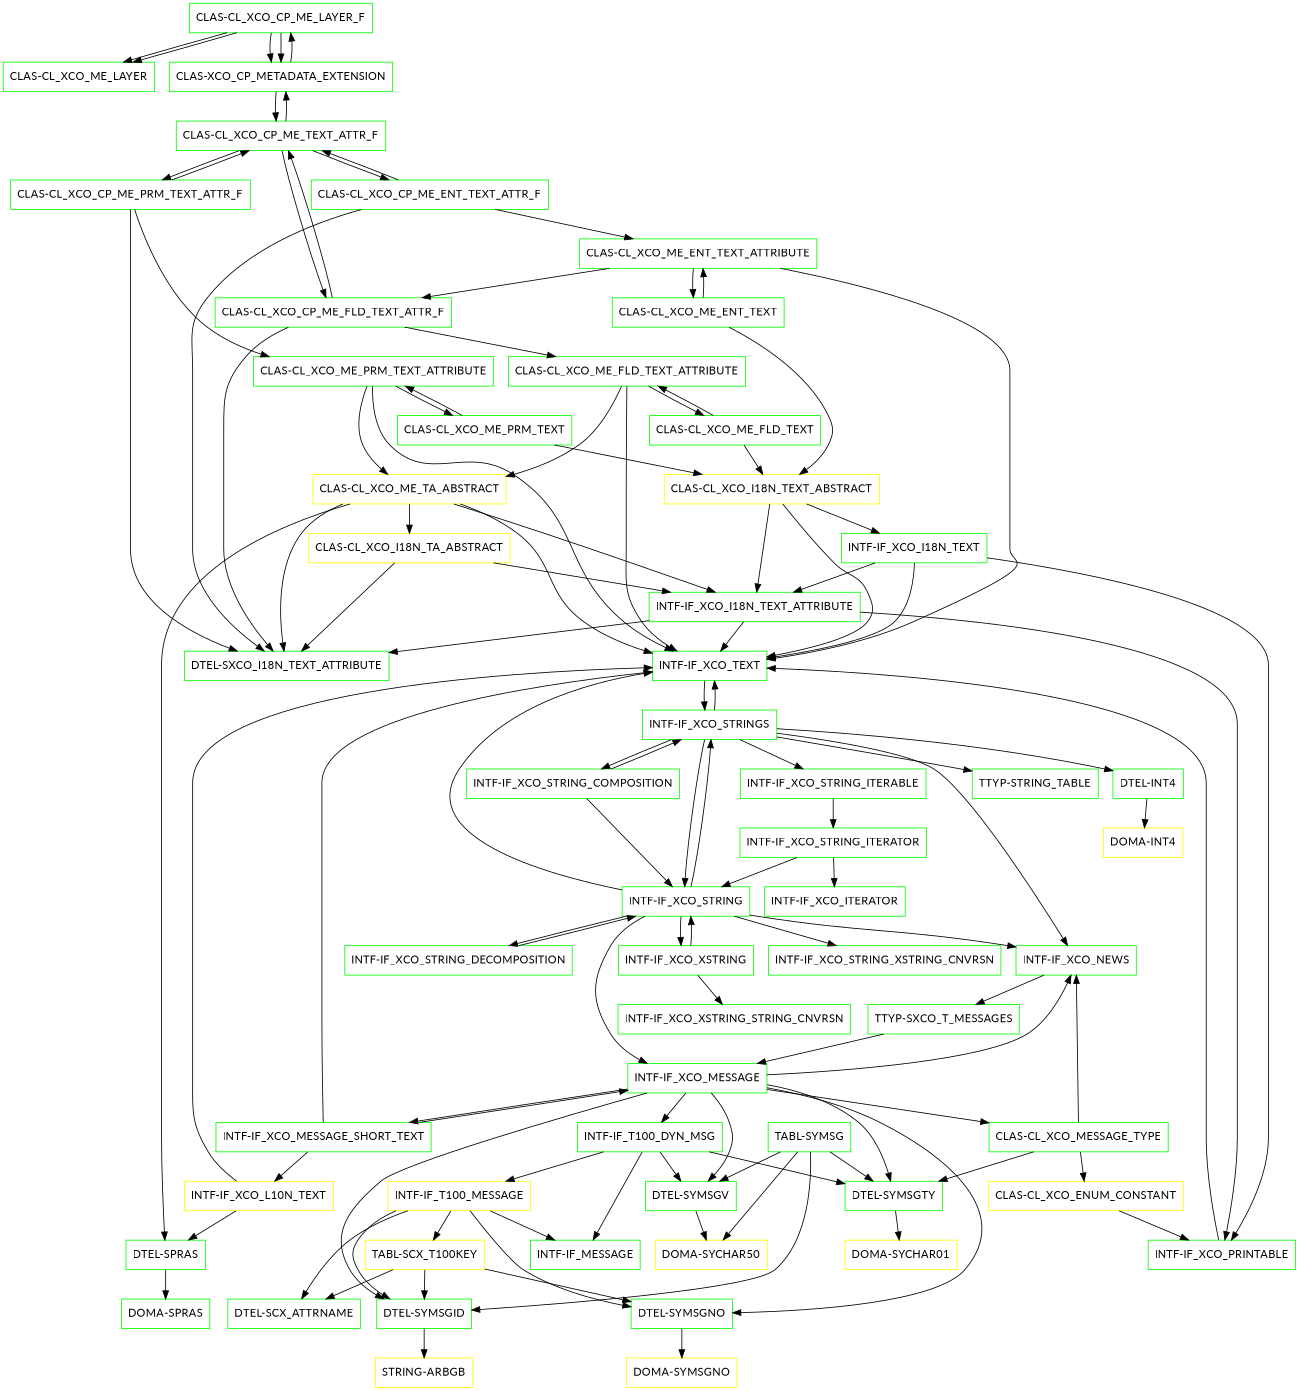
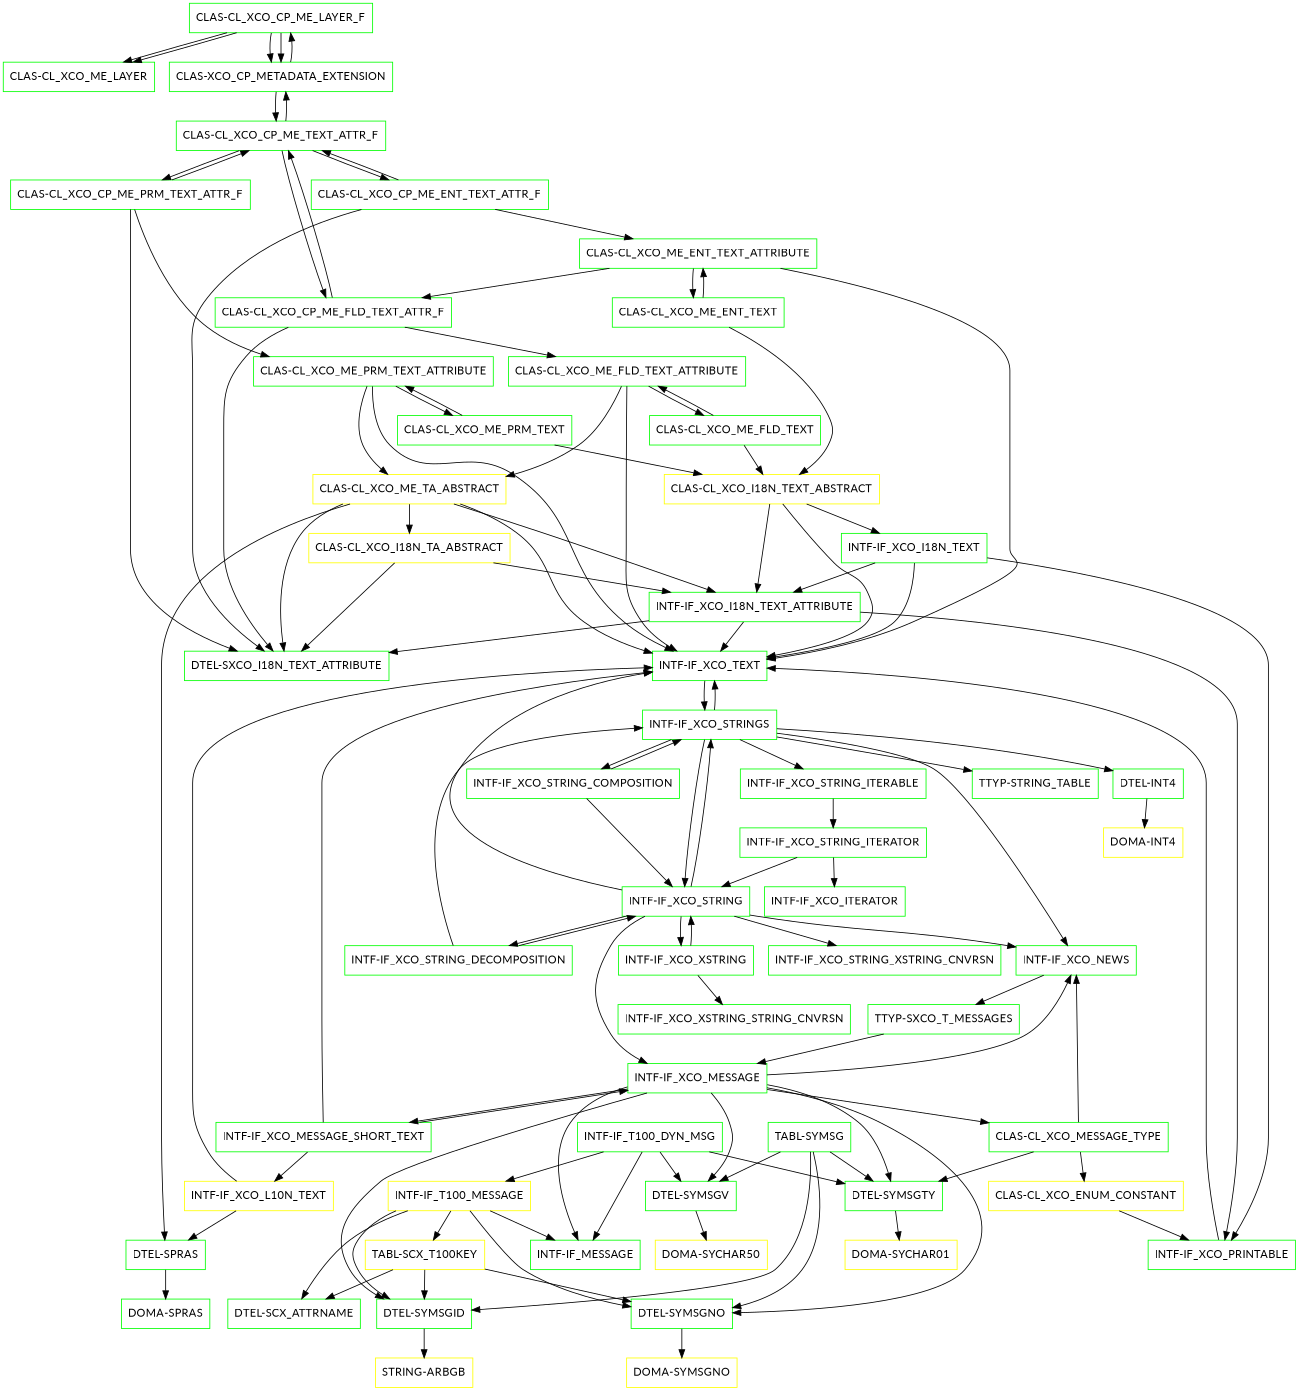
edge "INTF-IF_XCO_STRING_DECOMPOSITION" -> "INTF-IF_XCO_STRINGS": added
edge "INTF-IF_XCO_MESSAGE" -> "INTF-IF_T100_DYN_MSG": now "INTF-IF_XCO_MESSAGE" -> "INTF-IF_MESSAGE"
edge "TABL-SYMSG" -> "DOMA-SYCHAR50": now "TABL-SYMSG" -> "DTEL-SYMSGNO"
